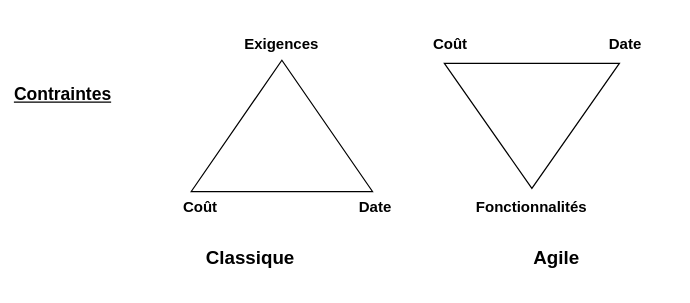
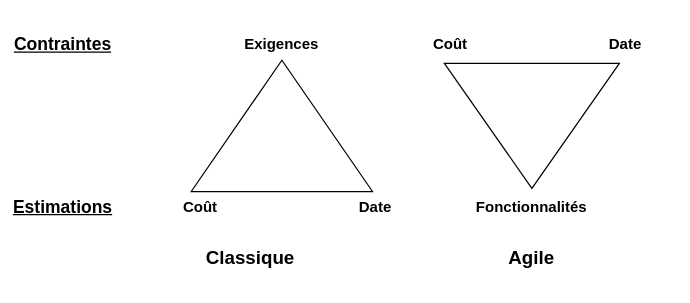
node "Contraintes": moved (63, 94) -> (63, 44)
node "Estimations": added
node "Agile": moved (557, 257) -> (532, 257)
